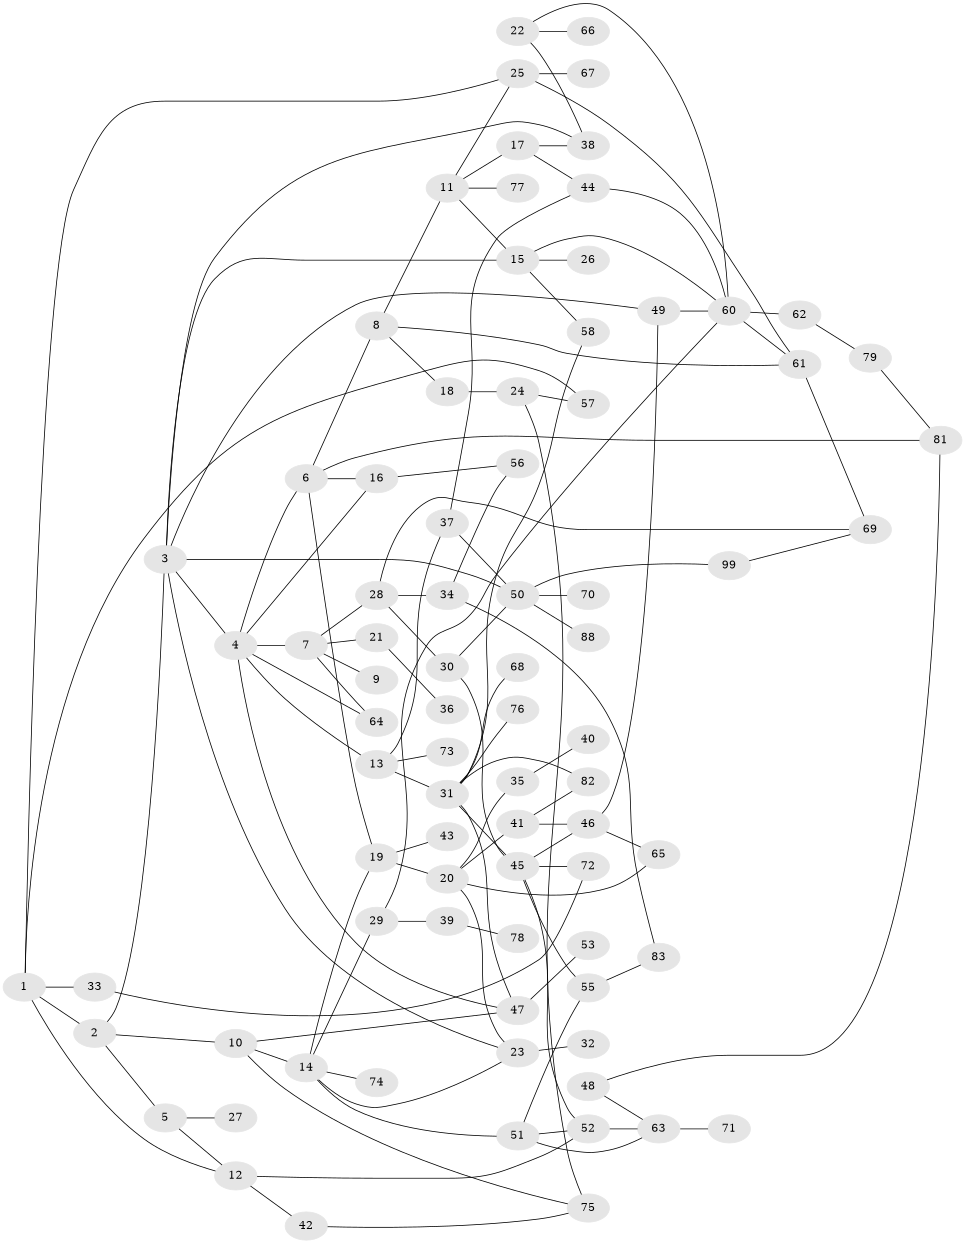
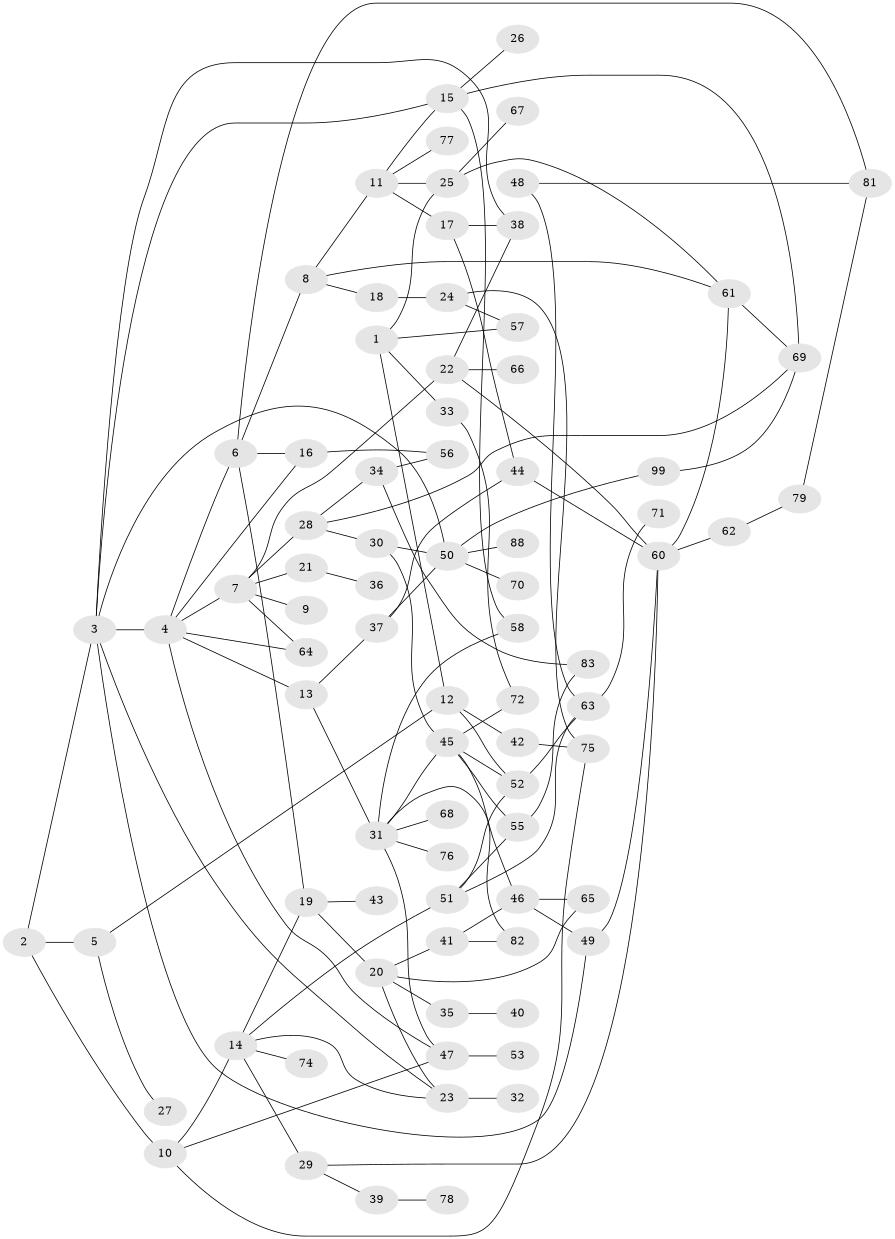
edge "15" -- "60": now "15" -- "69"
edge "22" -- "7": added
node "73": removed
edge "1" -- "2": removed
